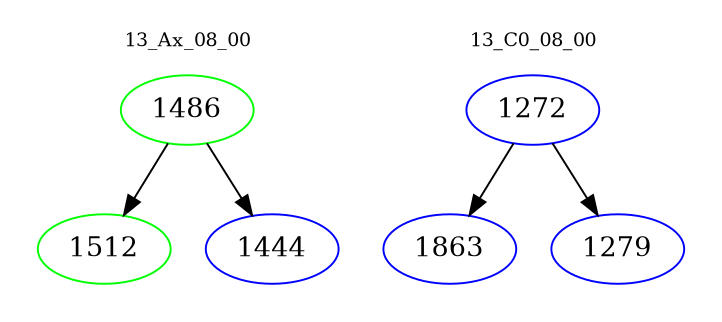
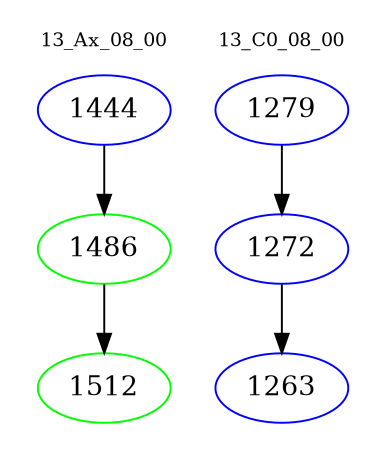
edge "1486" -> "1444": reversed
edge "1272" -> "1279": reversed
node "1863": label "1863" -> "1263"
